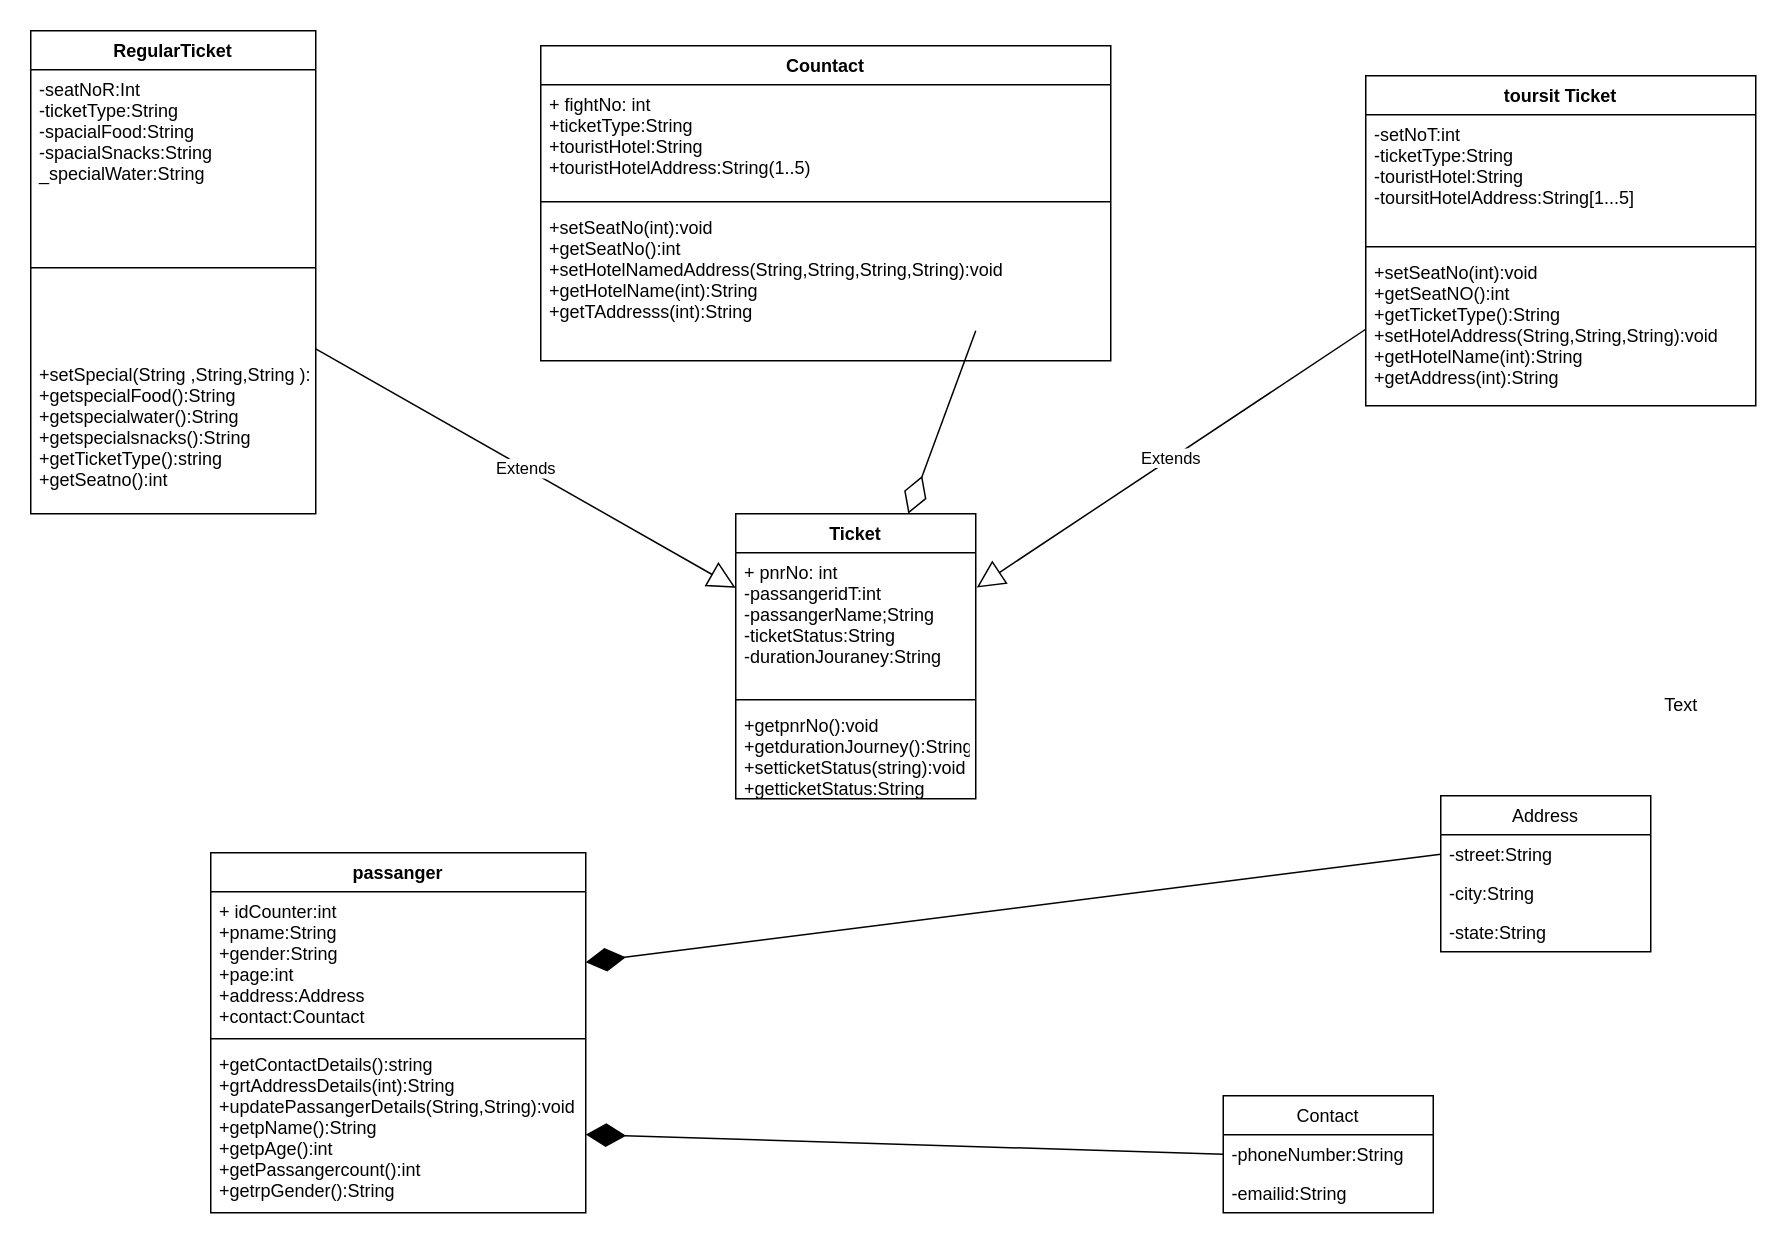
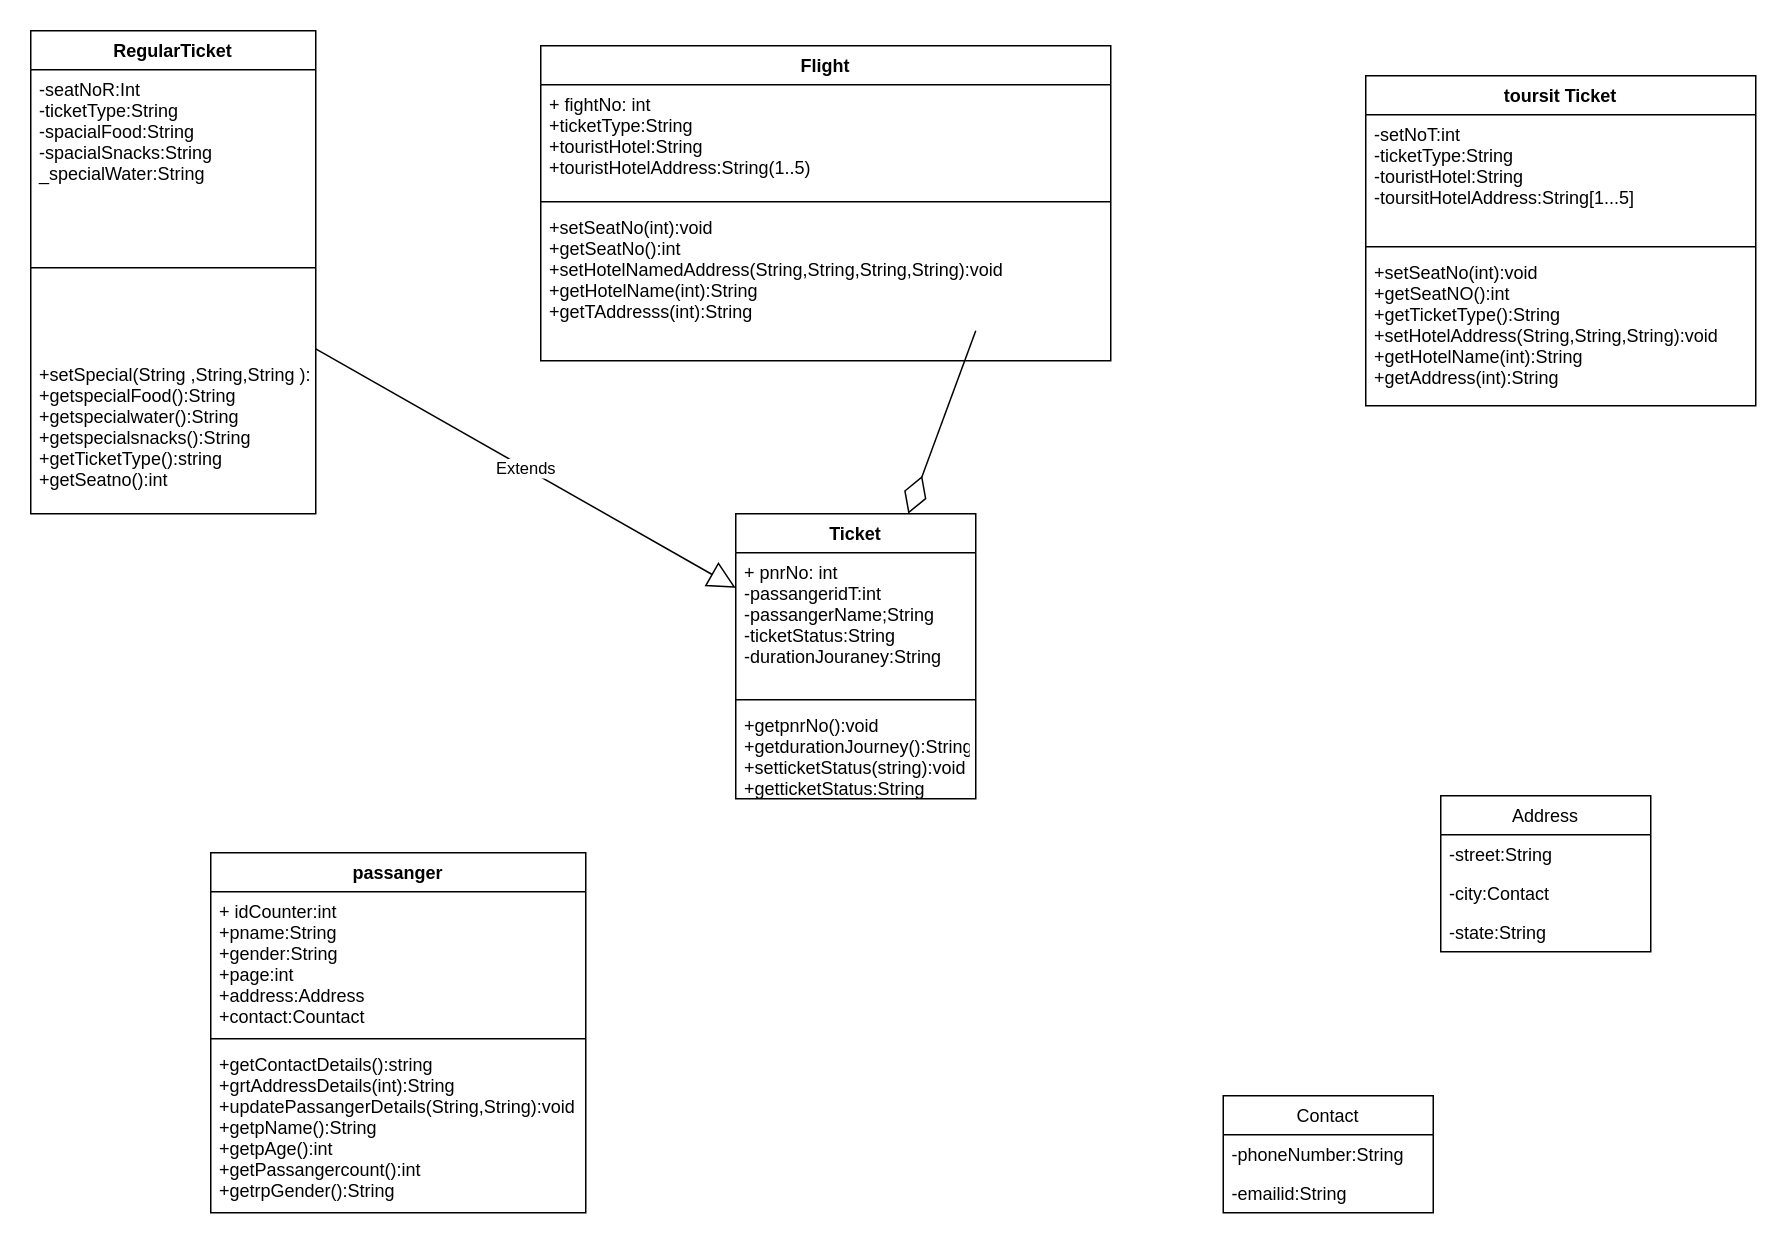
node "Countact": label "Countact" -> "Flight"
edge "+setSeatNo(int):void +getSeatNO():int +getTicketType():String +setHotelAddress(String,String,String):void +getHotelName(int):String +getAddress(int):String" -> "+ pnrNo: int -passangeridT:int -passangerName;String -ticketStatus:String -durationJouraney:String": removed, label "Extends"
node "Text": removed
node "-city:String": label "-city:String" -> "-city:Contact"
edge "-street:String" -> "+ idCounter:int +pname:String +gender:String +page:int +address:Address +contact:Countact": removed
edge "-phoneNumber:String" -> "+getContactDetails():string +grtAddressDetails(int):String +updatePassangerDetails(String,String):void +getpName():String +getpAge():int +getPassangercount():int +getrpGender():String": removed
